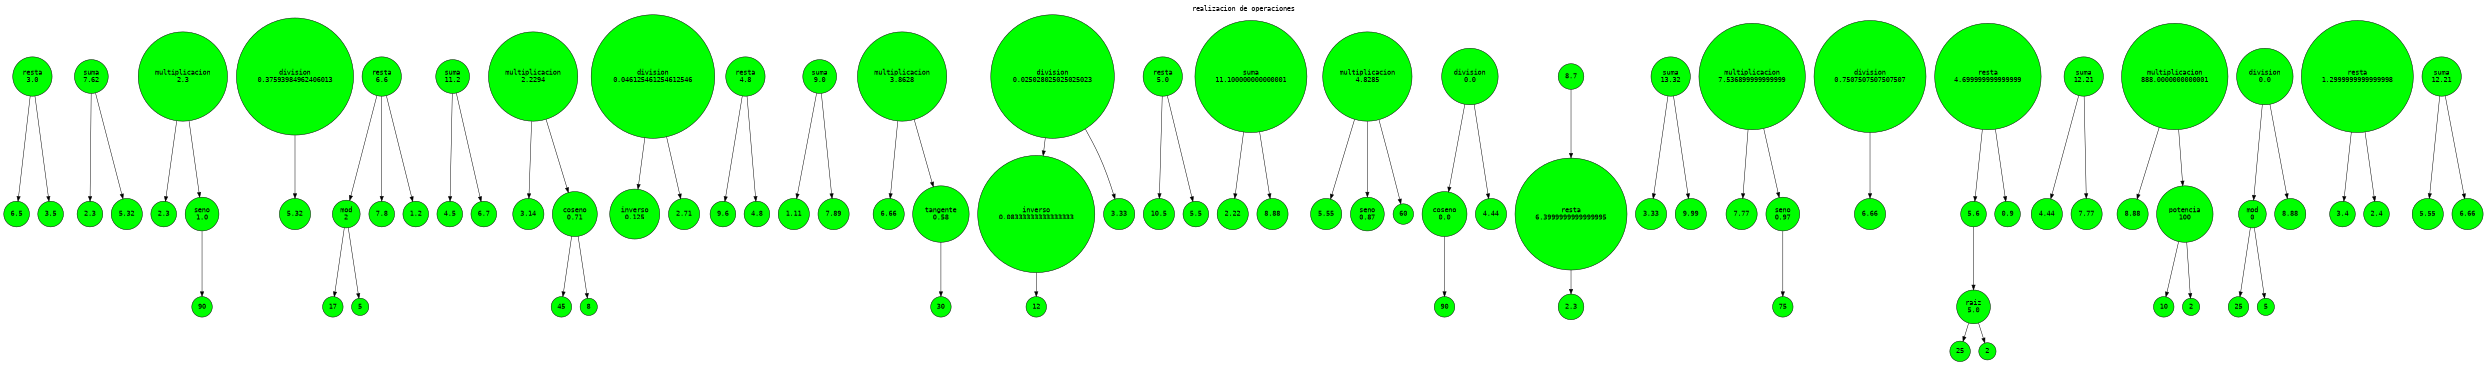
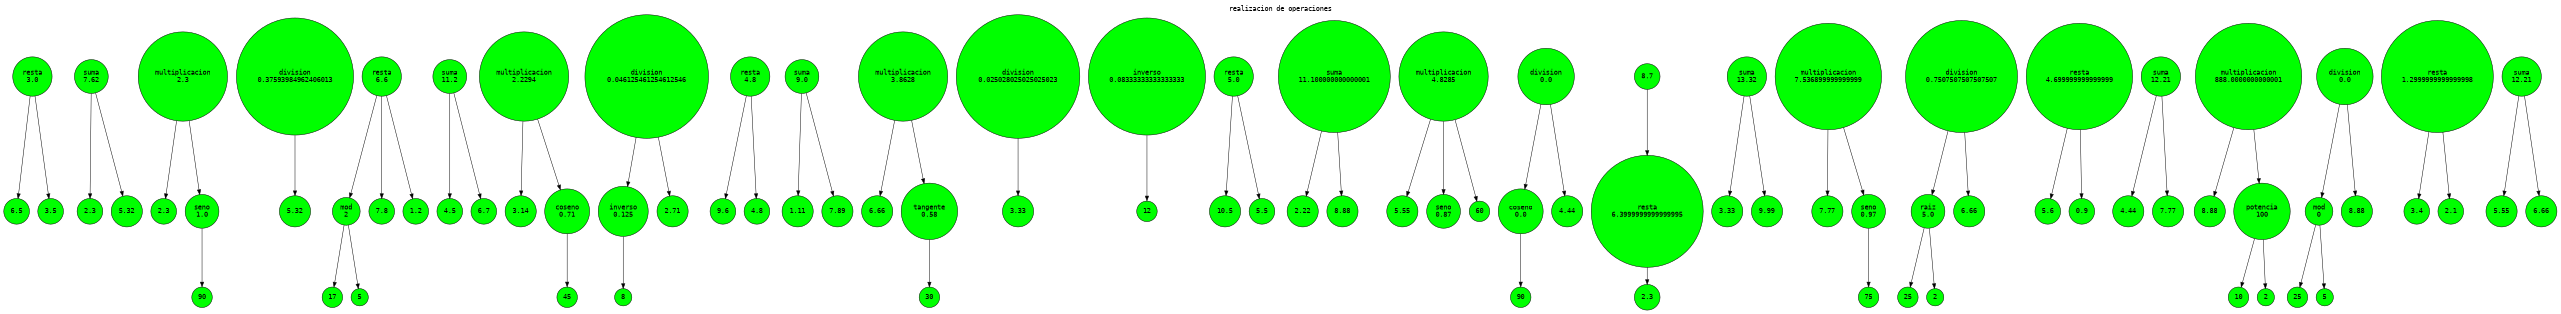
edge "division 0.025028025025025023" -> "inverso 0.08333333333333333": removed
node "2.4": label "2.4" -> "2.1"
edge "5.6" -> "raiz 5.0": now "division 0.7507507507507507" -> "raiz 5.0"
edge "coseno 0.71" -> "8": now "inverso 0.125" -> "8"
